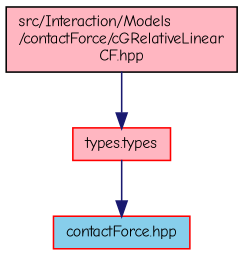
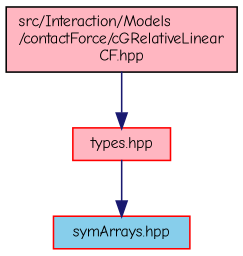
node "types.types": label "types.types" -> "types.hpp"
node "contactForce.hpp": label "contactForce.hpp" -> "symArrays.hpp"
